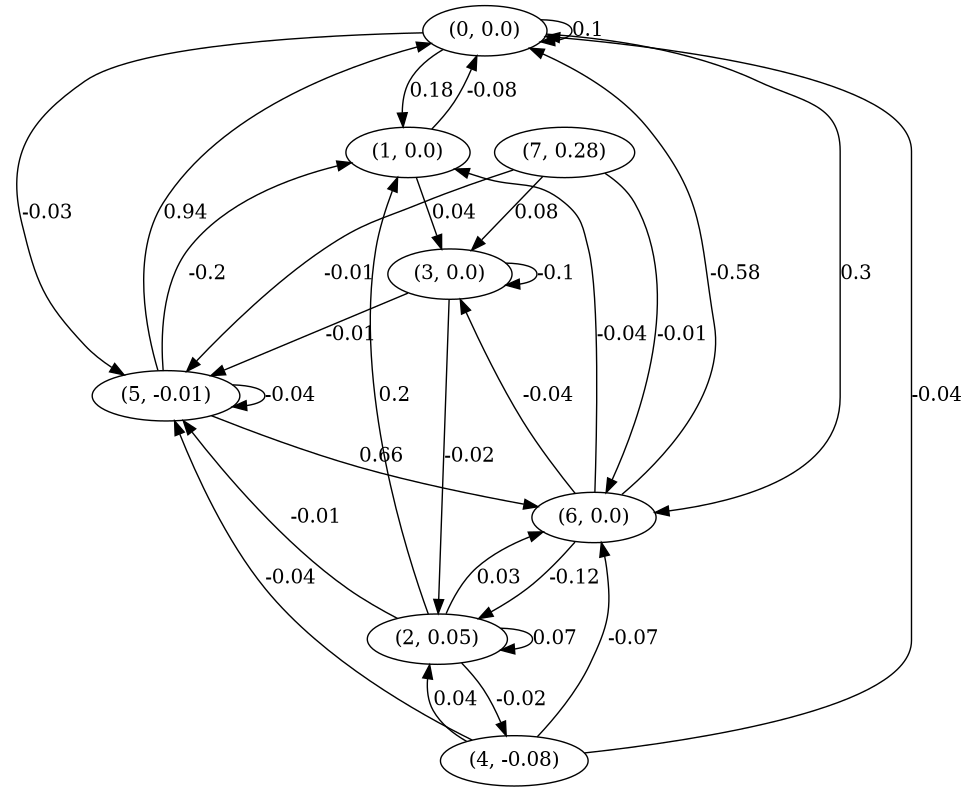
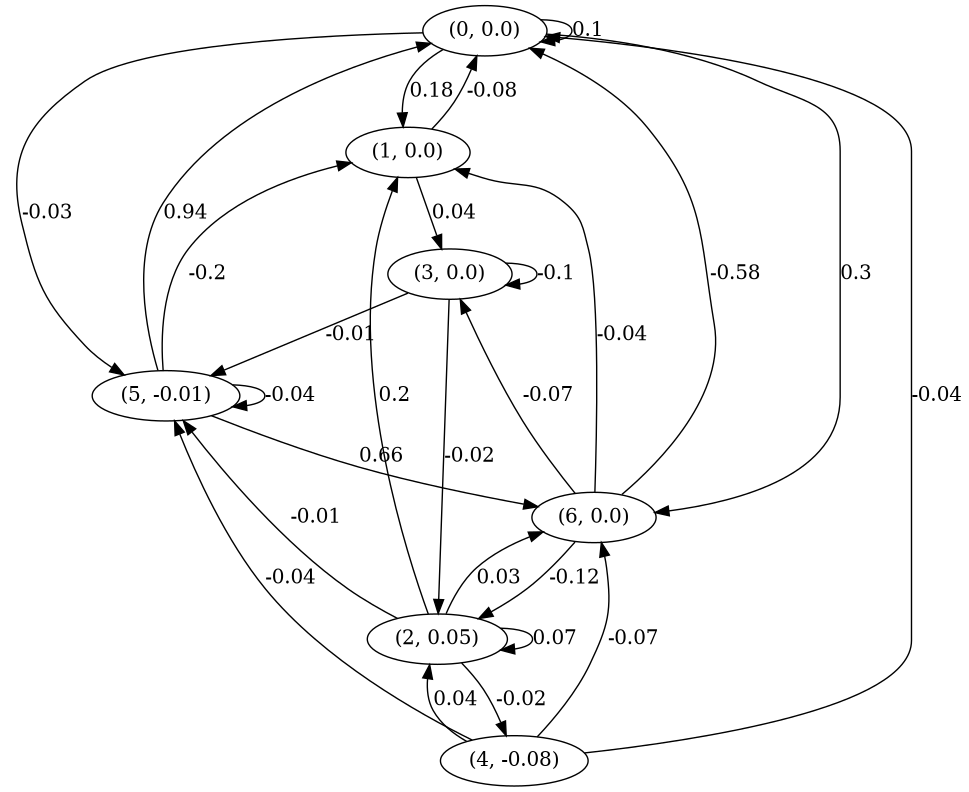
node "(7, 0.28)": removed
edge "(6, 0.0)" -> "(3, 0.0)": label "-0.04" -> "-0.07"
